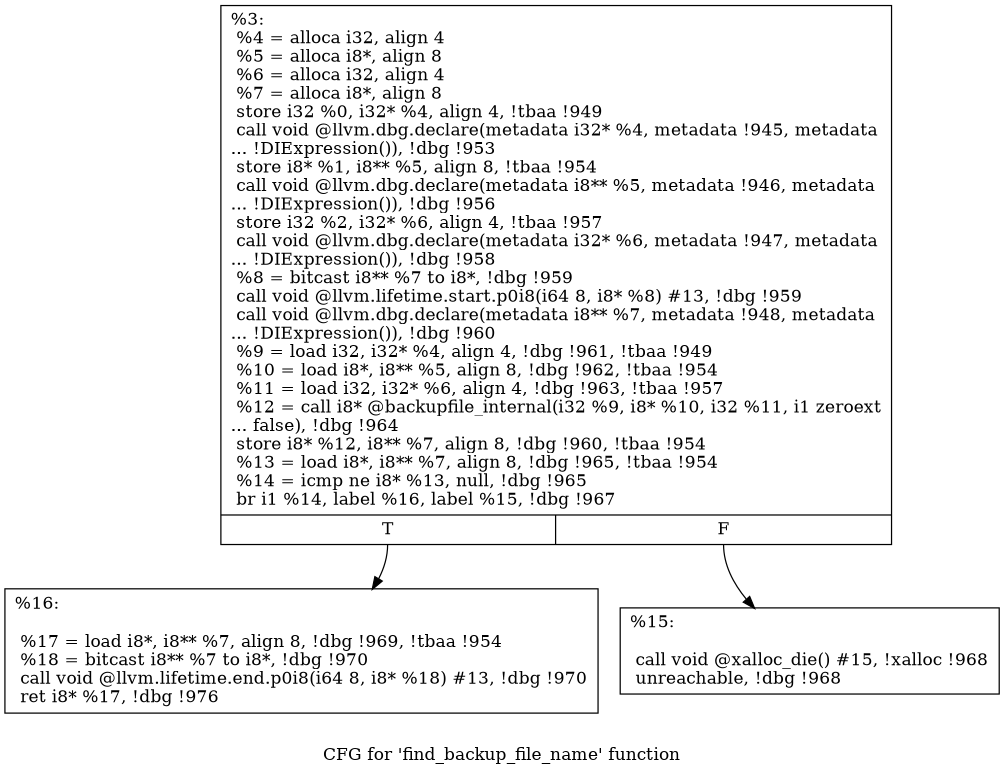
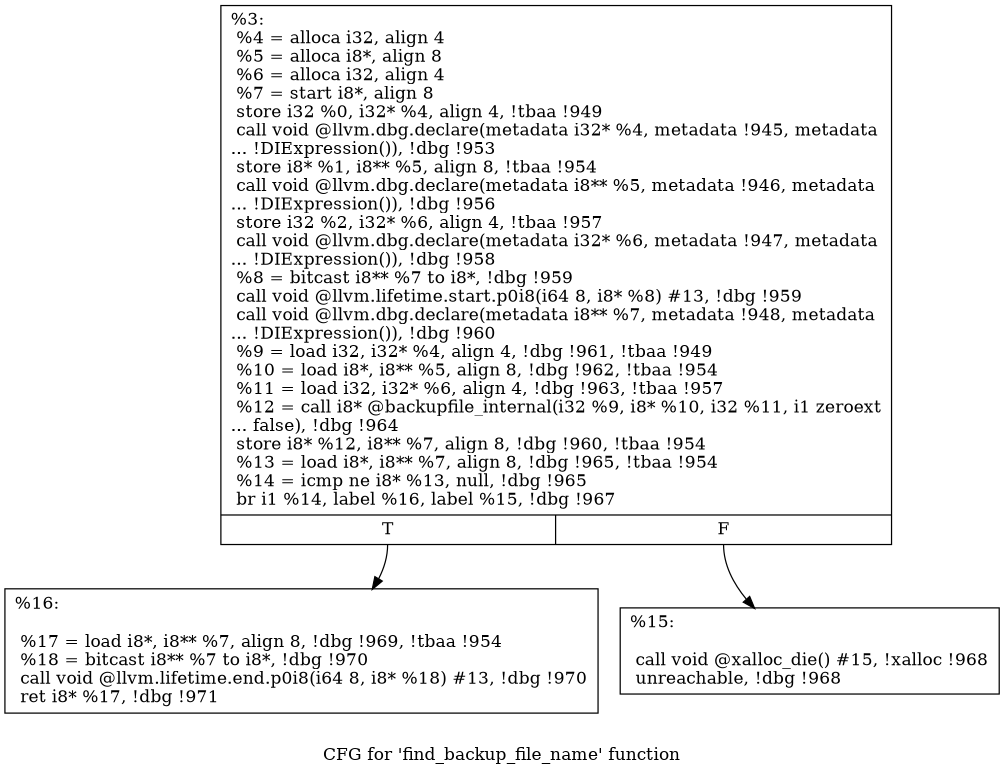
node "%3:": text "%7 = alloca i8*, align 8" -> "%7 = start i8*, align 8"
node "%16:": text "ret i8* %17, !dbg !976" -> "ret i8* %17, !dbg !971"
